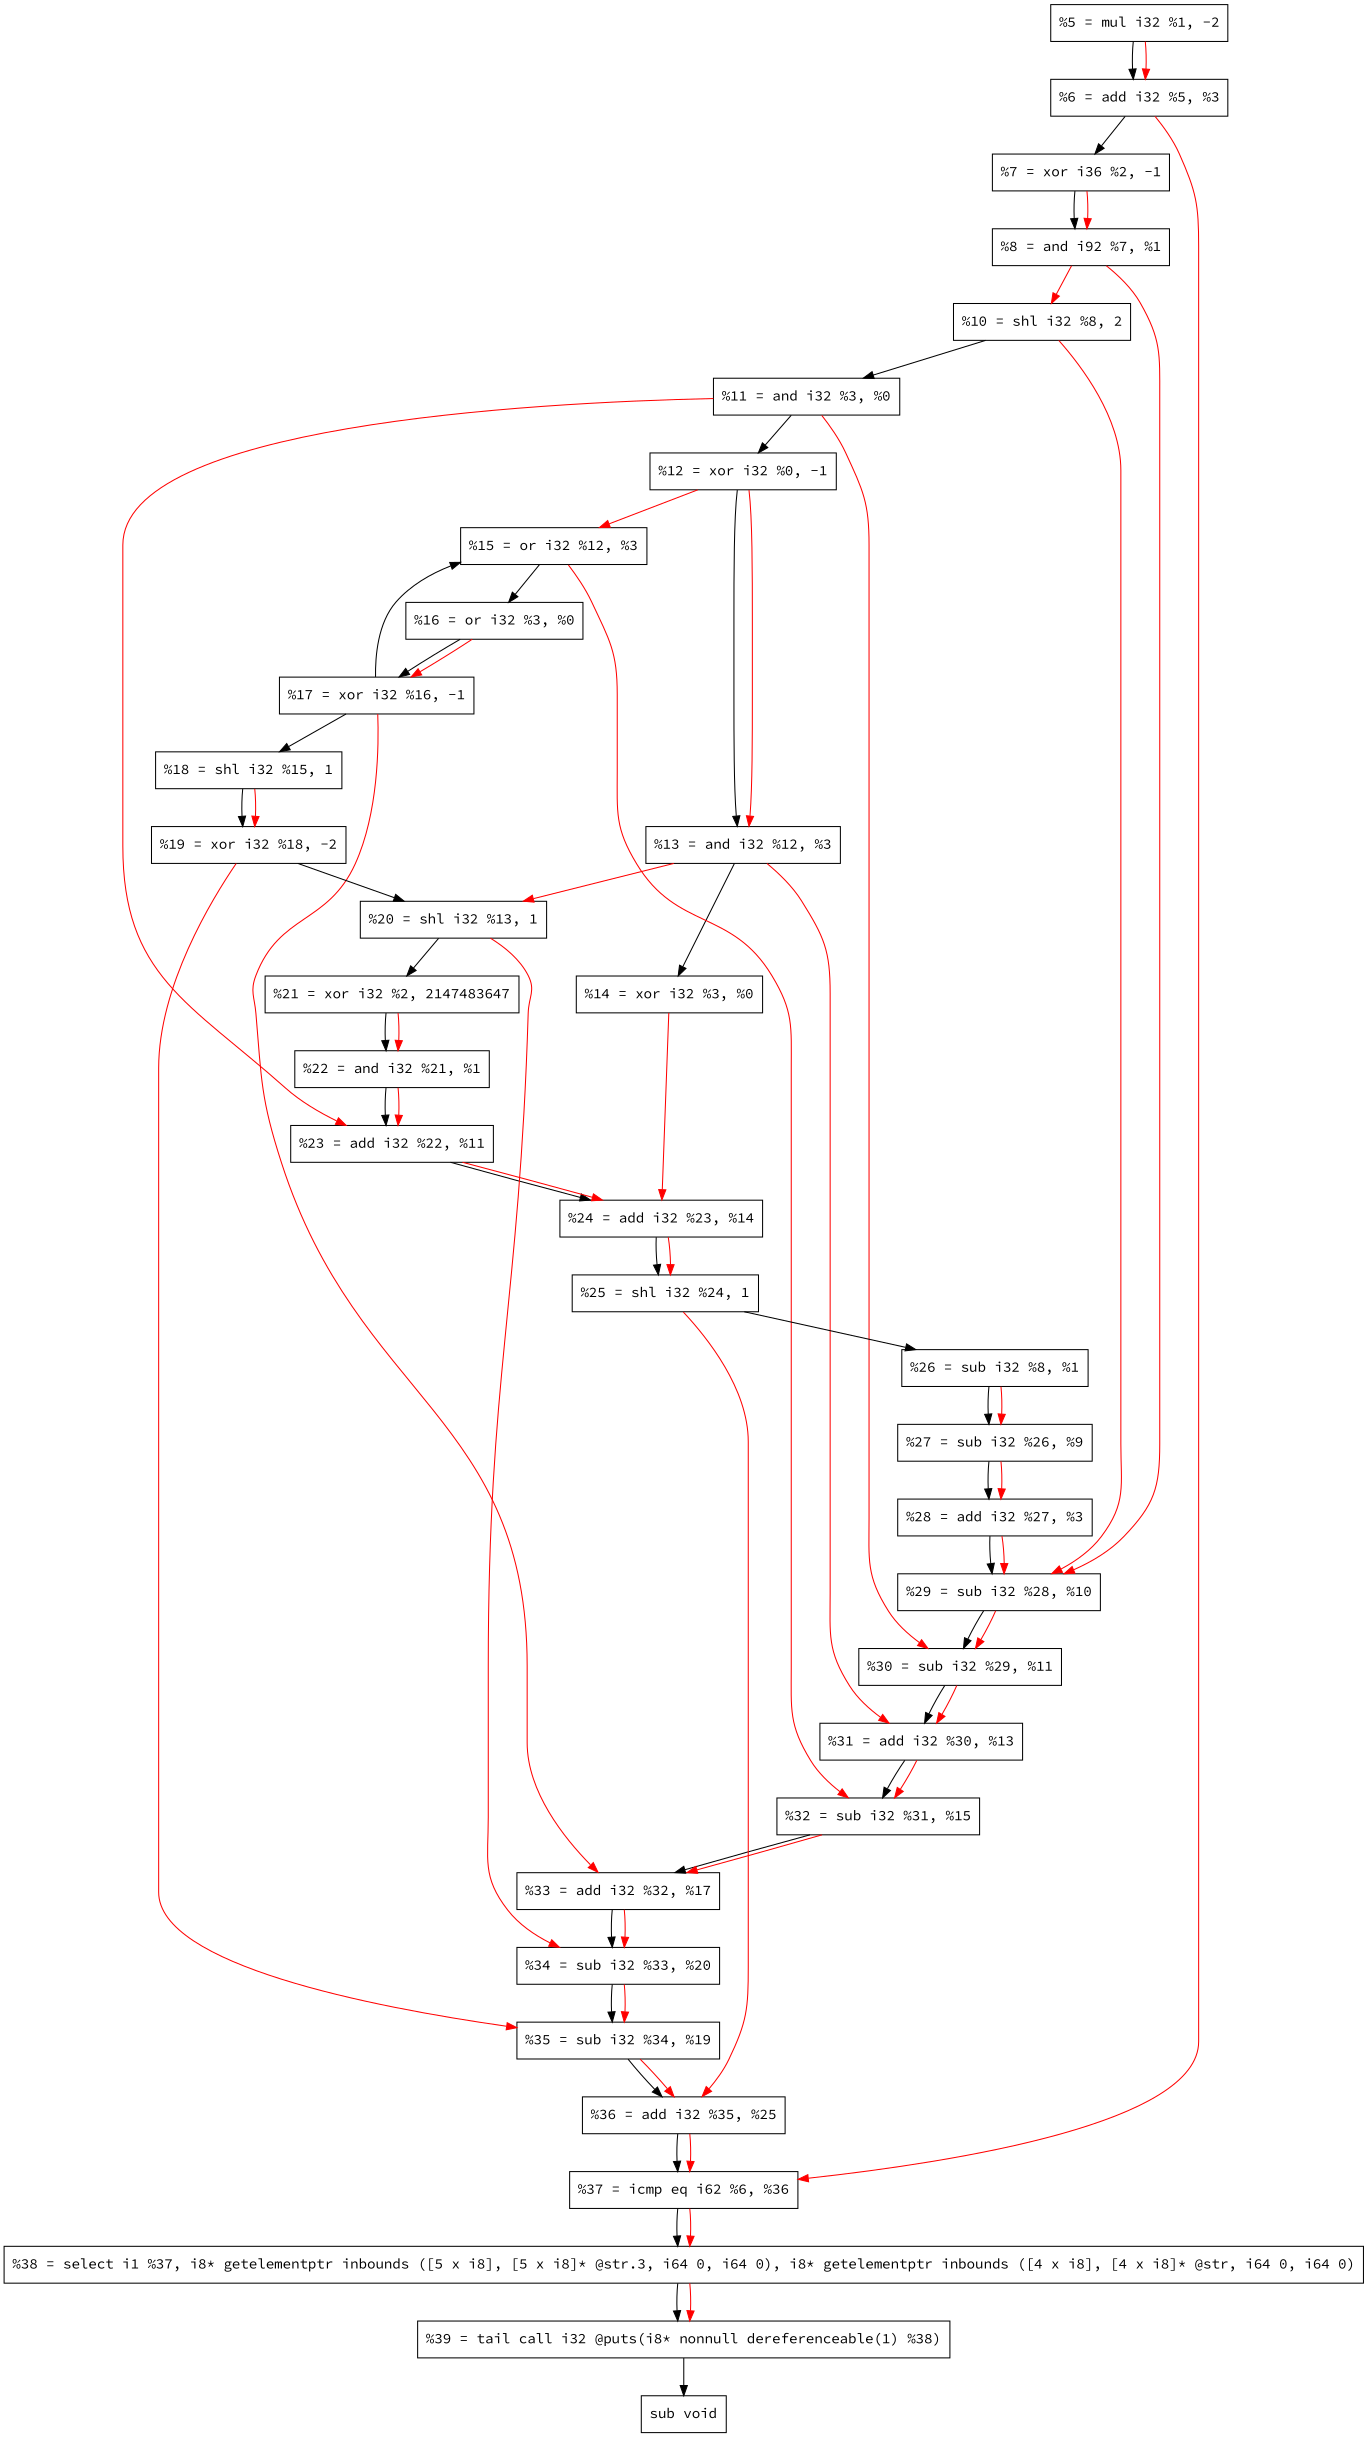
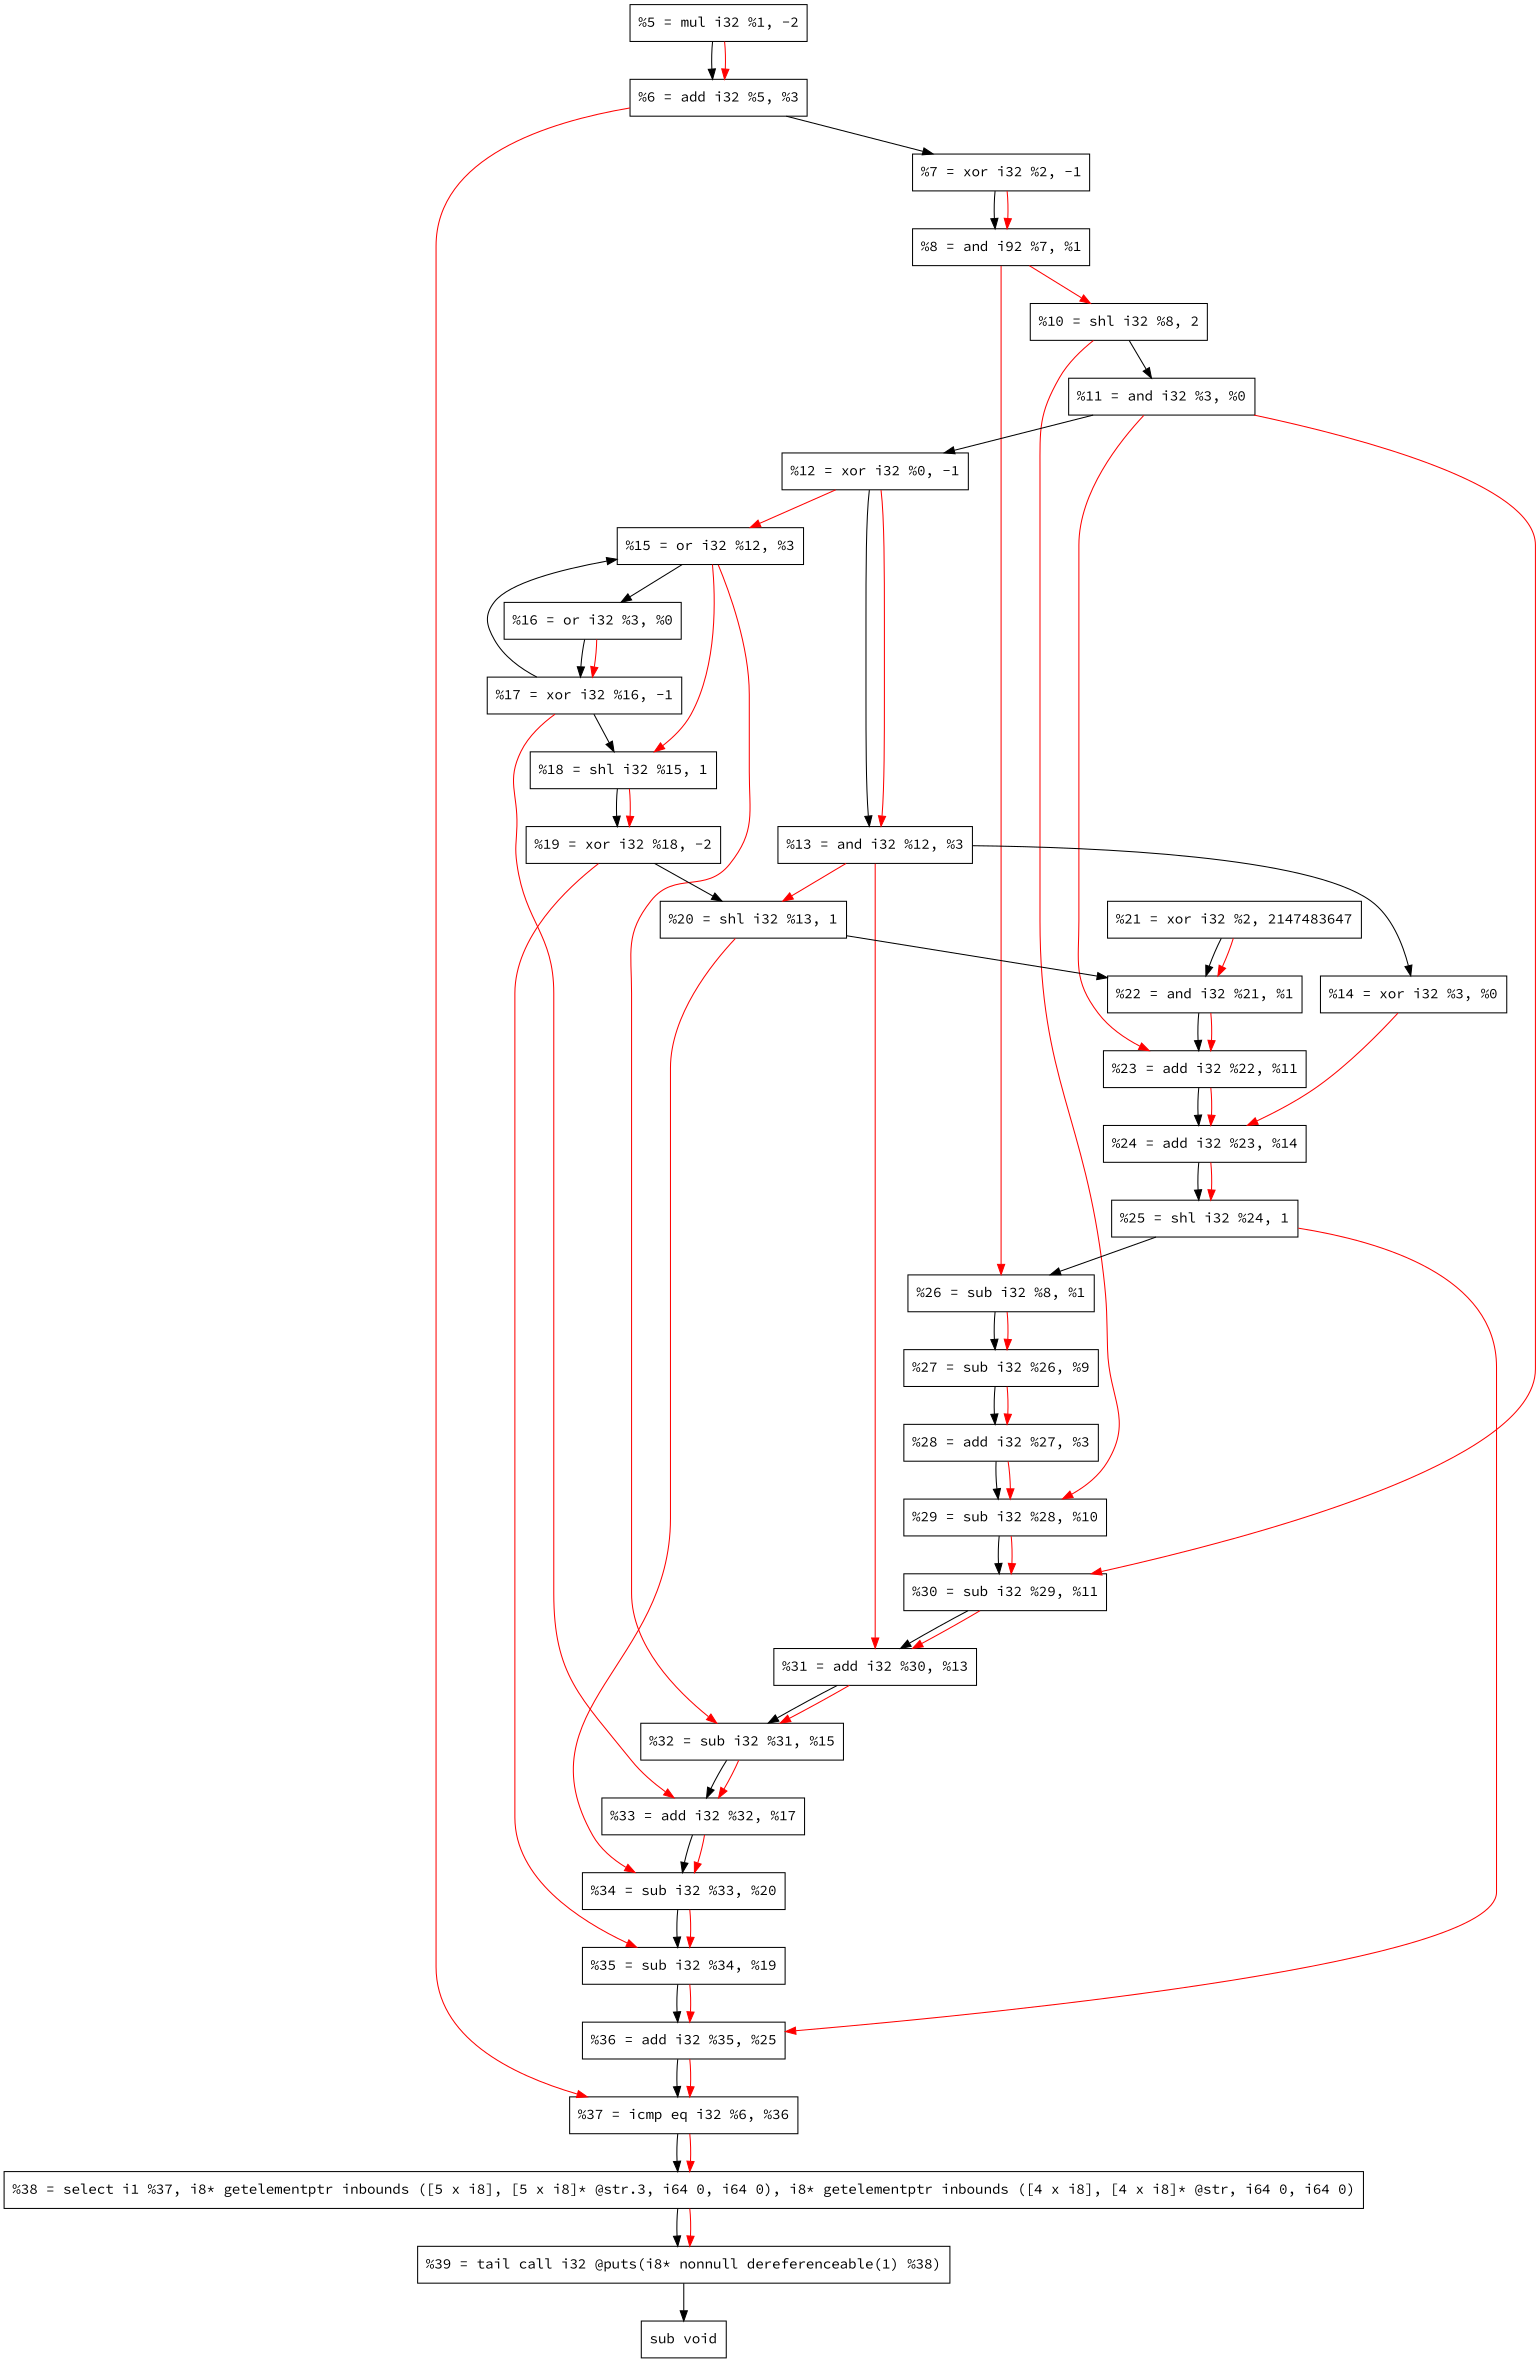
node "%7 = xor i36 %2, -1": label "%7 = xor i36 %2, -1" -> "%7 = xor i32 %2, -1"
edge "%15 = or i32 %12, %3" -> "%18 = shl i32 %15, 1": added
edge "%8 = and i92 %7, %1" -> "%29 = sub i32 %28, %10": now "%8 = and i92 %7, %1" -> "%26 = sub i32 %8, %1"
edge "%20 = shl i32 %13, 1" -> "%21 = xor i32 %2, 2147483647": now "%20 = shl i32 %13, 1" -> "%22 = and i32 %21, %1"
node "%37 = icmp eq i62 %6, %36": label "%37 = icmp eq i62 %6, %36" -> "%37 = icmp eq i32 %6, %36"
